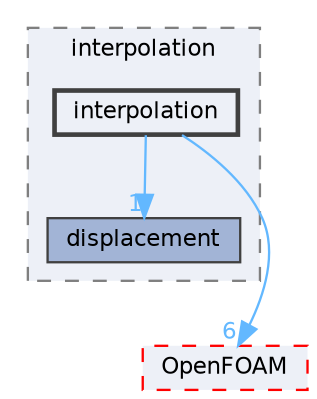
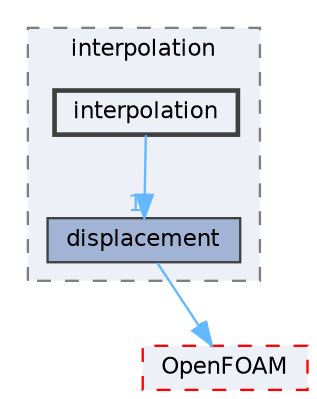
edge "interpolation" -> "OpenFOAM": now "displacement" -> "OpenFOAM"
